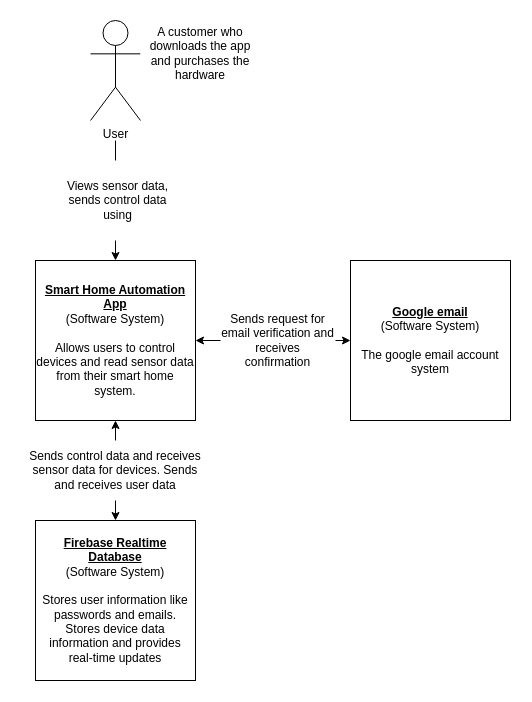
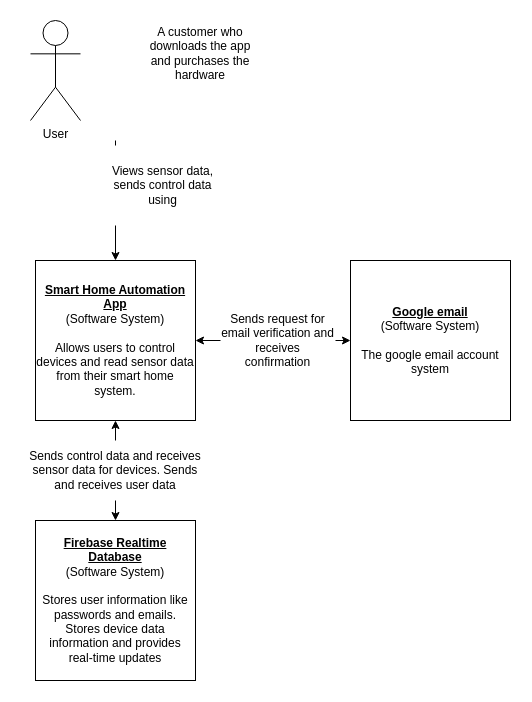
node "User": moved (116, 71) -> (56, 71)
node "Views sensor data, sends control data using": moved (118, 201) -> (163, 186)
